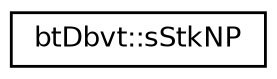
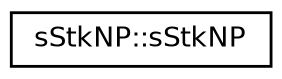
node "btDbvt::sStkNP": label "btDbvt::sStkNP" -> "sStkNP::sStkNP"
